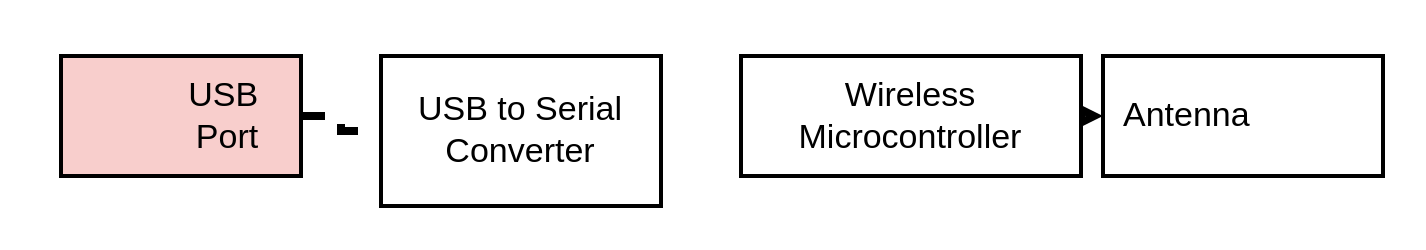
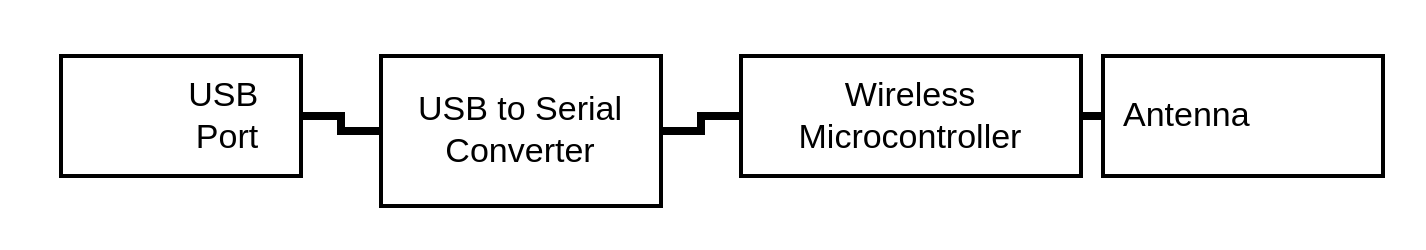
edge "USB Port" -- "USB to Serial Converter": style dashed -> solid
edge "Wireless Microcontroller" -> "Antenna": arrowhead open -> none
node "USB Port": fillcolor #f8cecc -> #ffffff
edge "Wireless Microcontroller" -- "USB to Serial Converter": added
